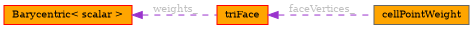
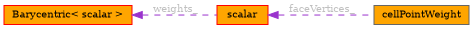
node "triFace": label "triFace" -> "scalar"
